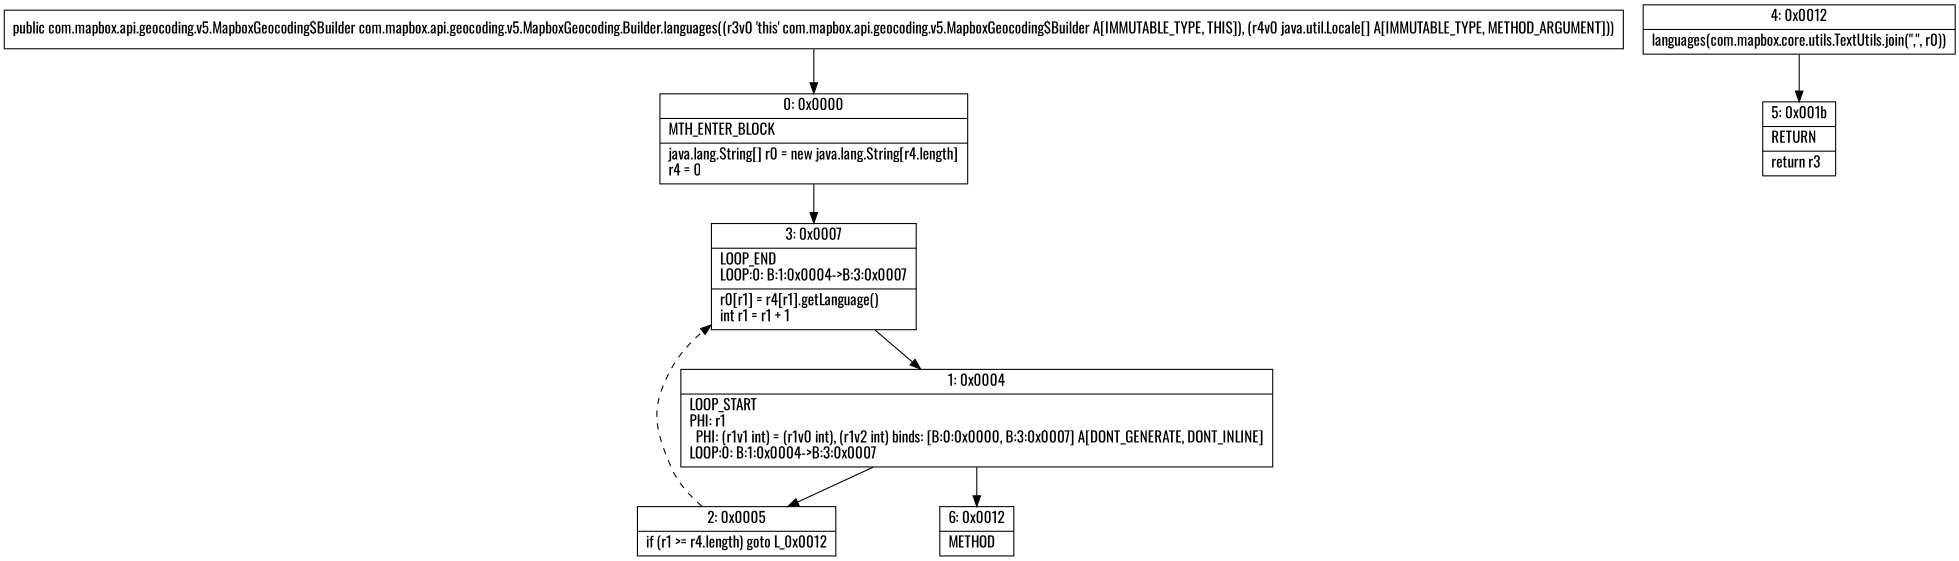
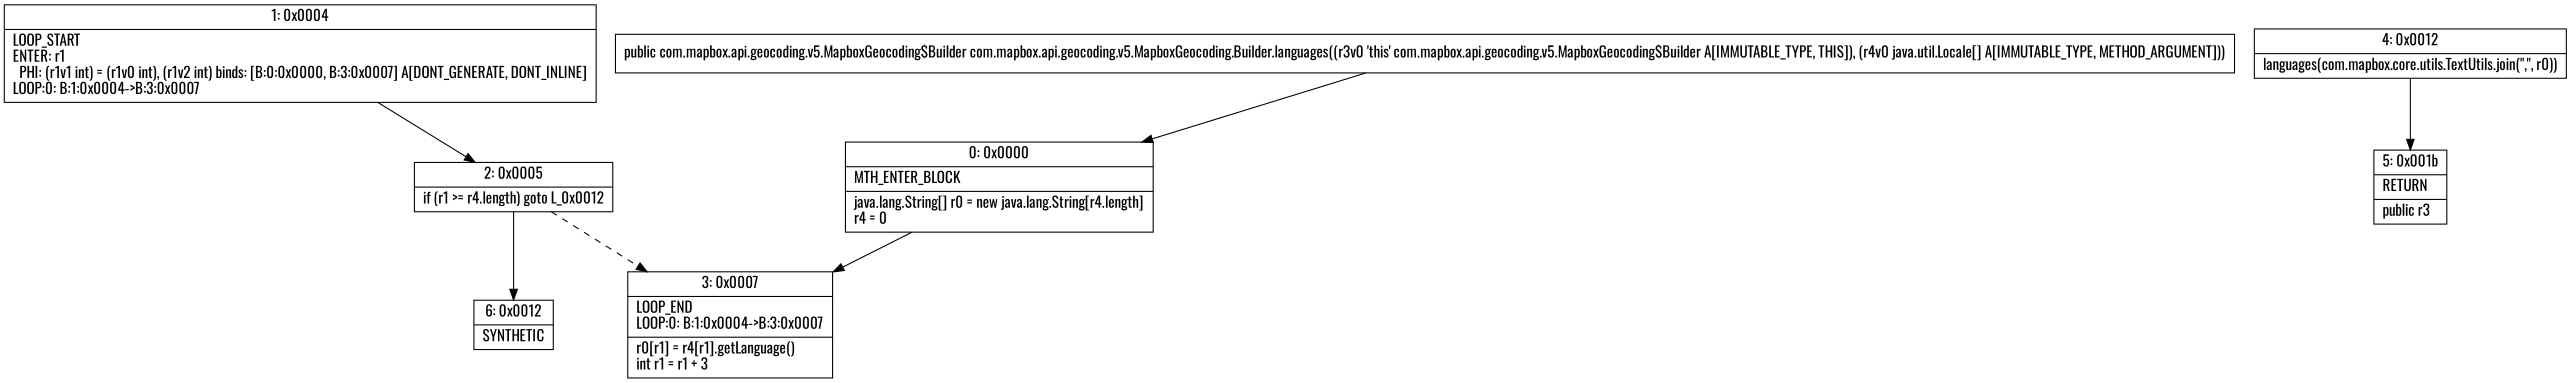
node "5: 0x001b": text "return r3" -> "public r3"
node "3: 0x0007": text "int r1 = r1 + 1" -> "int r1 = r1 + 3"
edge "3: 0x0007" -> "1: 0x0004": removed
node "1: 0x0004": text "PHI: r1" -> "ENTER: r1"
edge "1: 0x0004" -> "6: 0x0012": now "2: 0x0005" -> "6: 0x0012"
node "6: 0x0012": text "METHOD" -> "SYNTHETIC"
